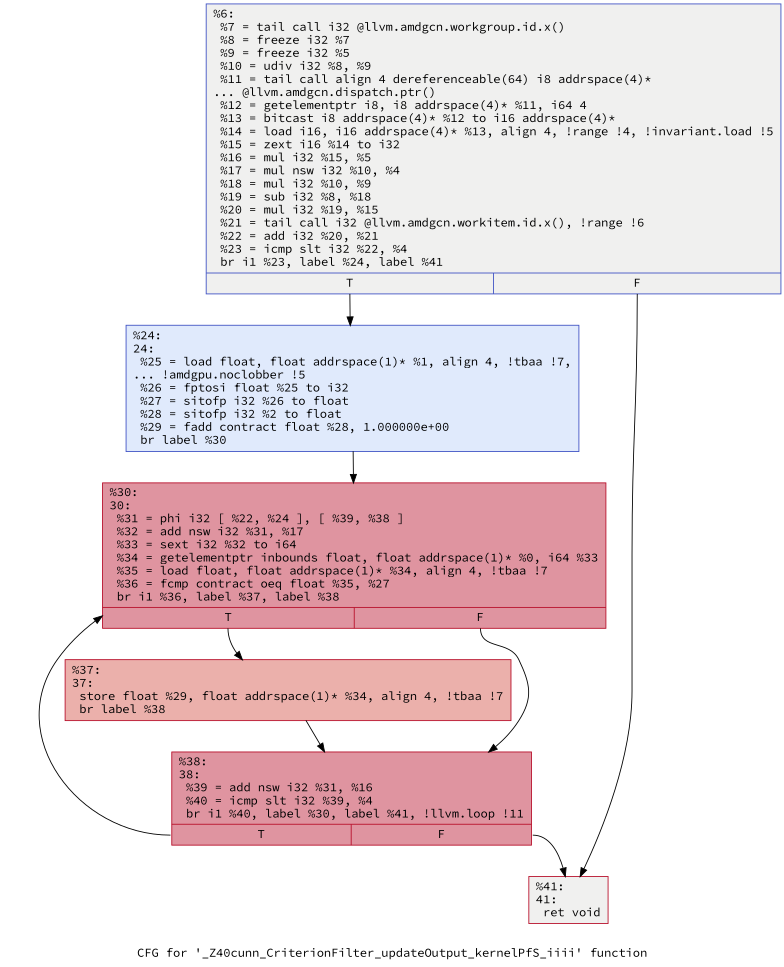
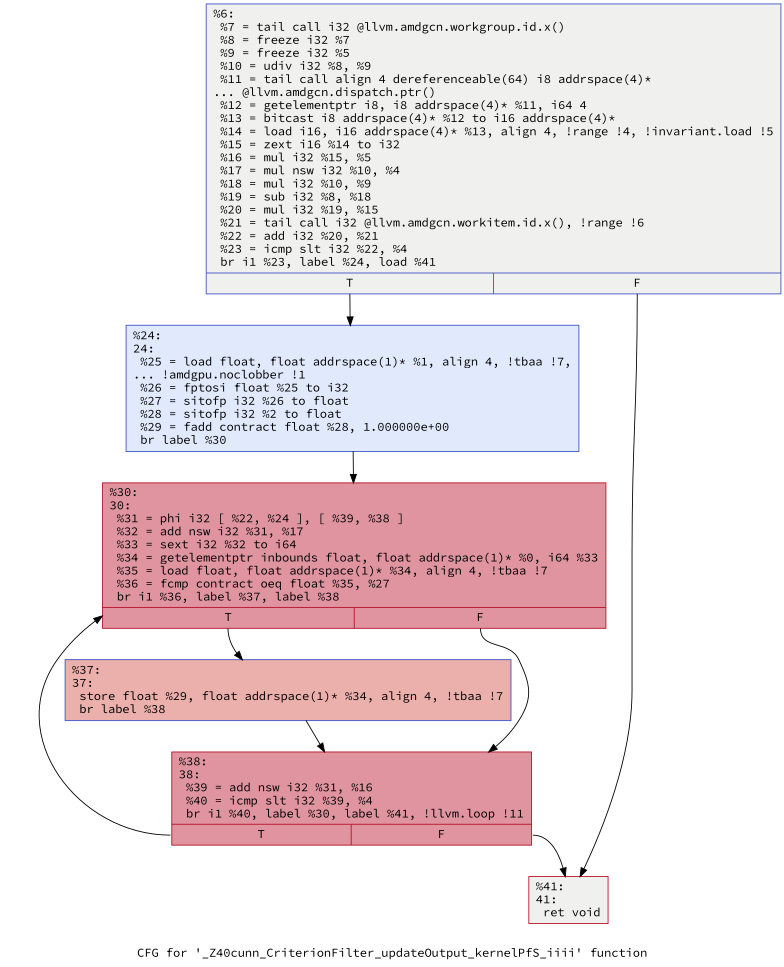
node "%6:": text "br i1 %23, label %24, label %41" -> "br i1 %23, label %24, load %41"
node "%24:": text "... !amdgpu.noclobber !5" -> "... !amdgpu.noclobber !1"
node "%37:": color #b70d28ff -> #3d50c3ff
